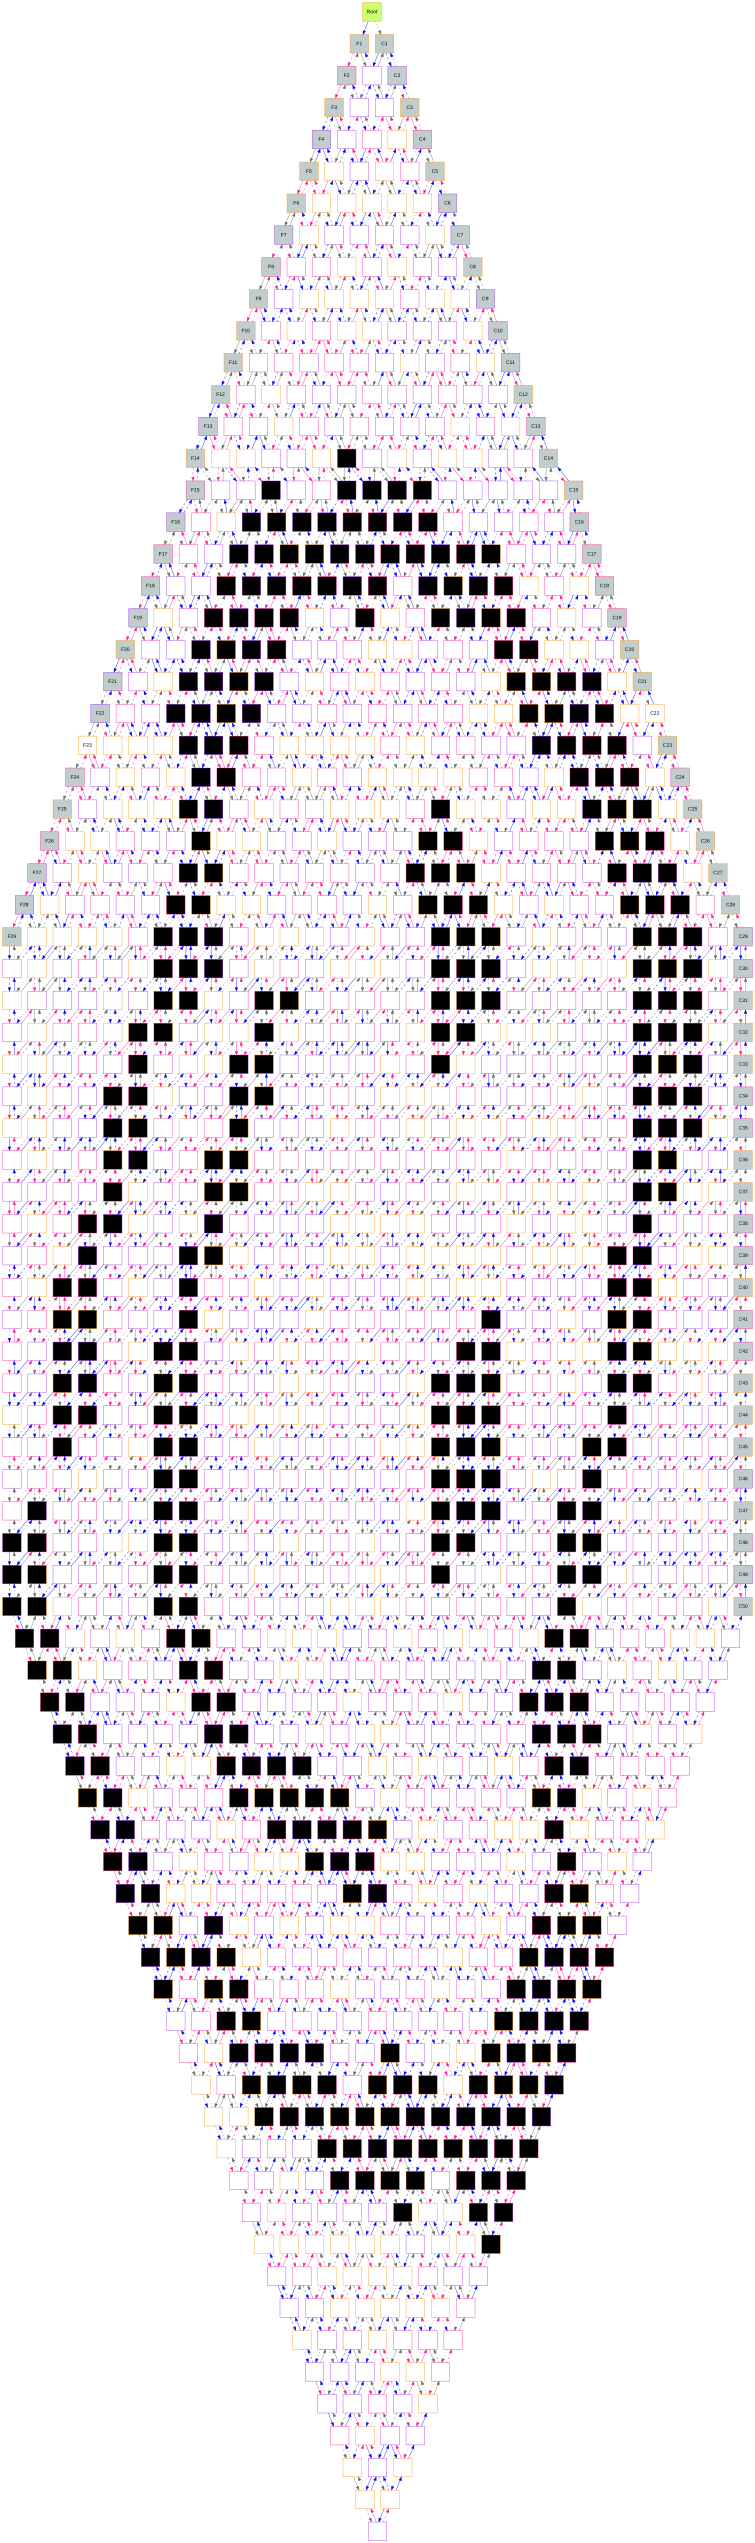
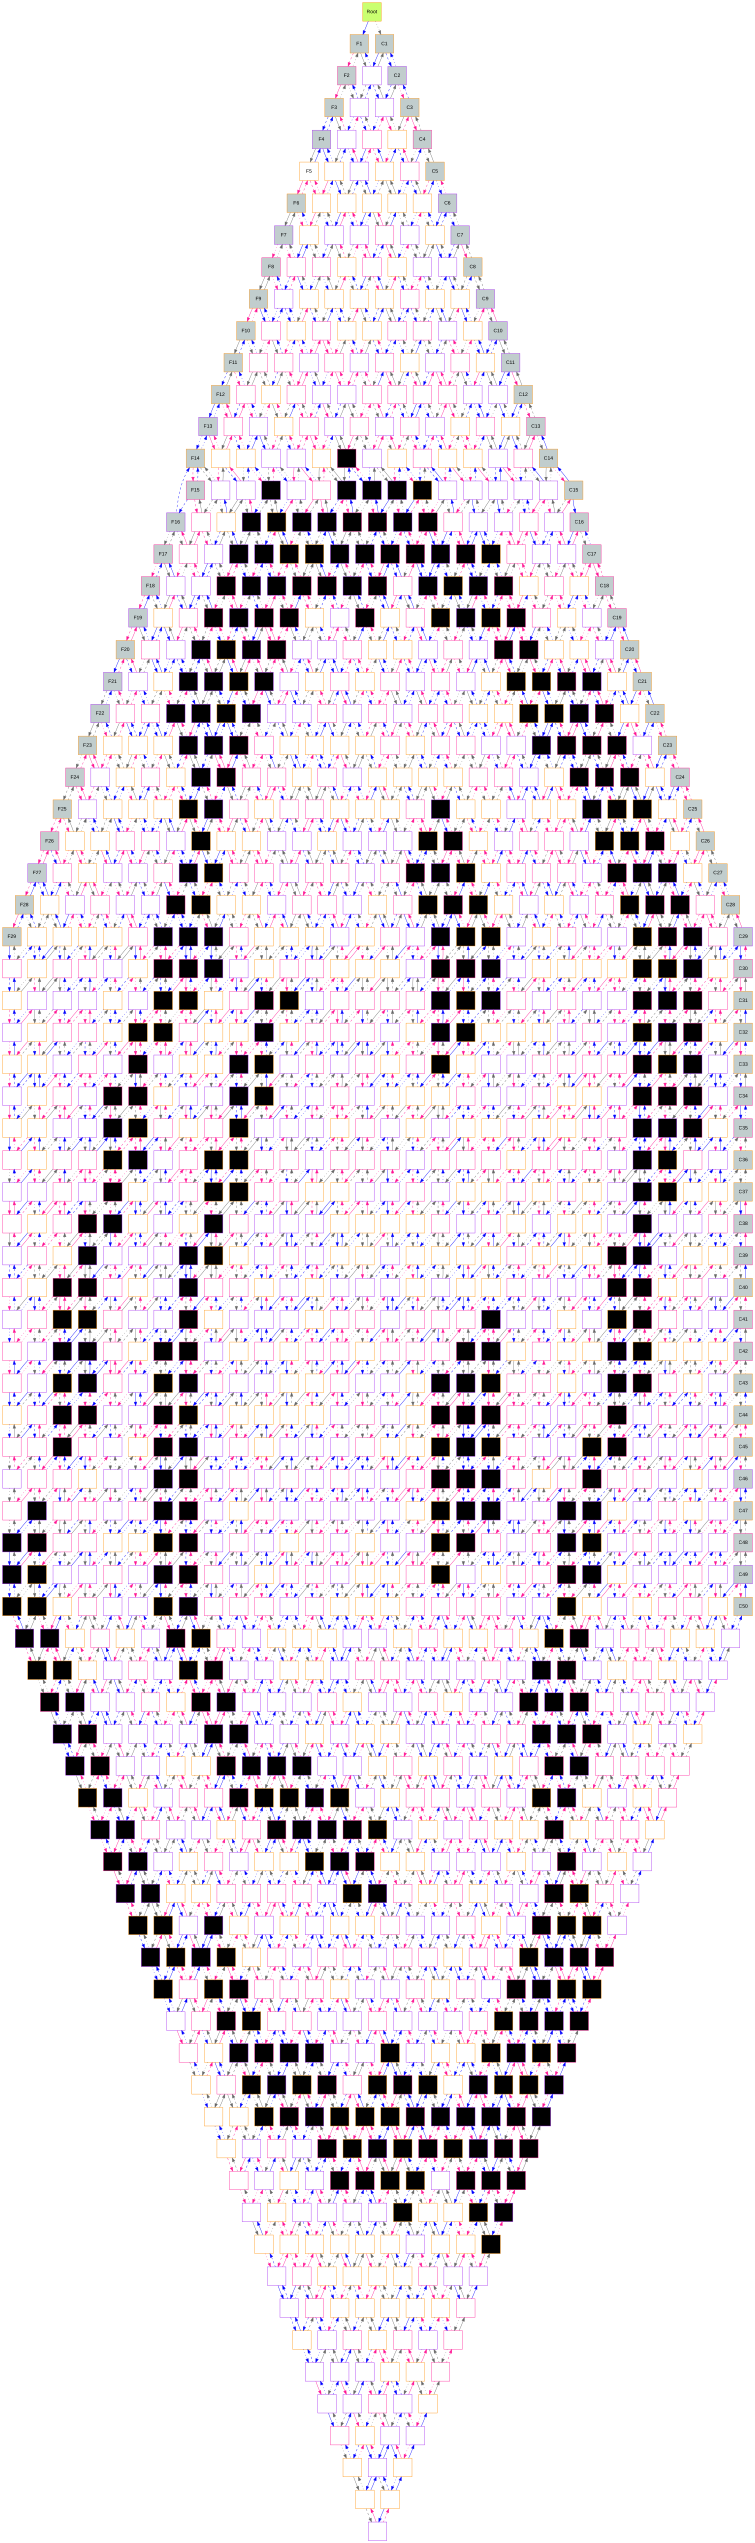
node "F5": fillcolor azure3 -> white
edge "F14" -> "F13": style solid -> dotted
edge "F16" -> "F15": now "F16" -> "F14"
edge "C16" -> "C15": removed
node "C22": fillcolor white -> azure3
node "F23": fillcolor white -> azure3
node "F28": color purple -> darkorange
edge "C29" -> "C28": style dotted -> solid
